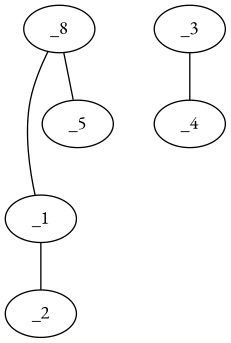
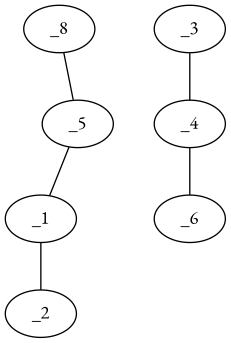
edge "_8" -- "_1": now "_5" -- "_1"
node "_6": added
